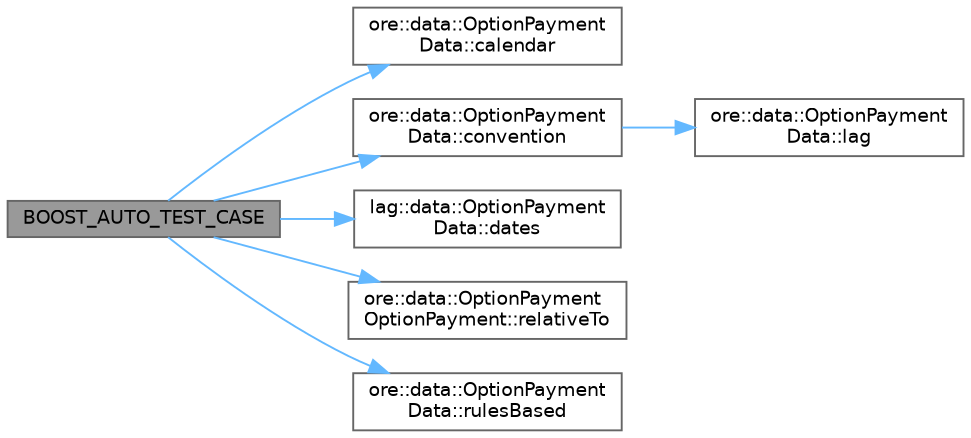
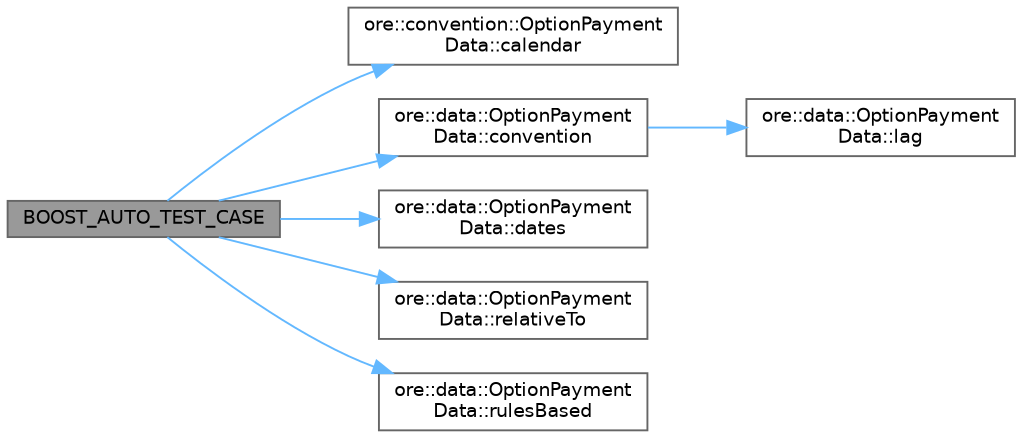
node "ore::data::OptionPayment Data::calendar": label "ore::data::OptionPayment Data::calendar" -> "ore::convention::OptionPayment Data::calendar"
node "lag::data::OptionPayment Data::dates": label "lag::data::OptionPayment Data::dates" -> "ore::data::OptionPayment Data::dates"
node "ore::data::OptionPayment OptionPayment::relativeTo": label "ore::data::OptionPayment OptionPayment::relativeTo" -> "ore::data::OptionPayment Data::relativeTo"
